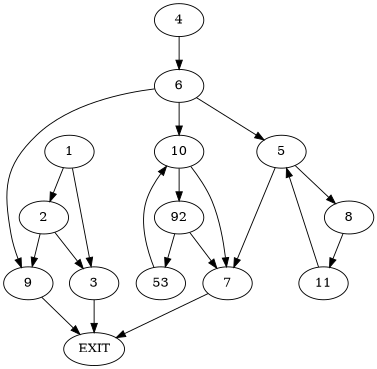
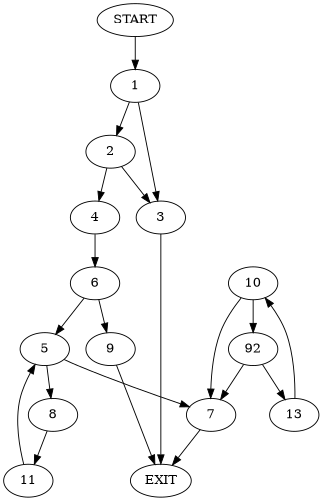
node "START": added
edge "6" -> "10": removed
edge "2" -> "9": now "2" -> "4"
node "53": label "53" -> "13"
